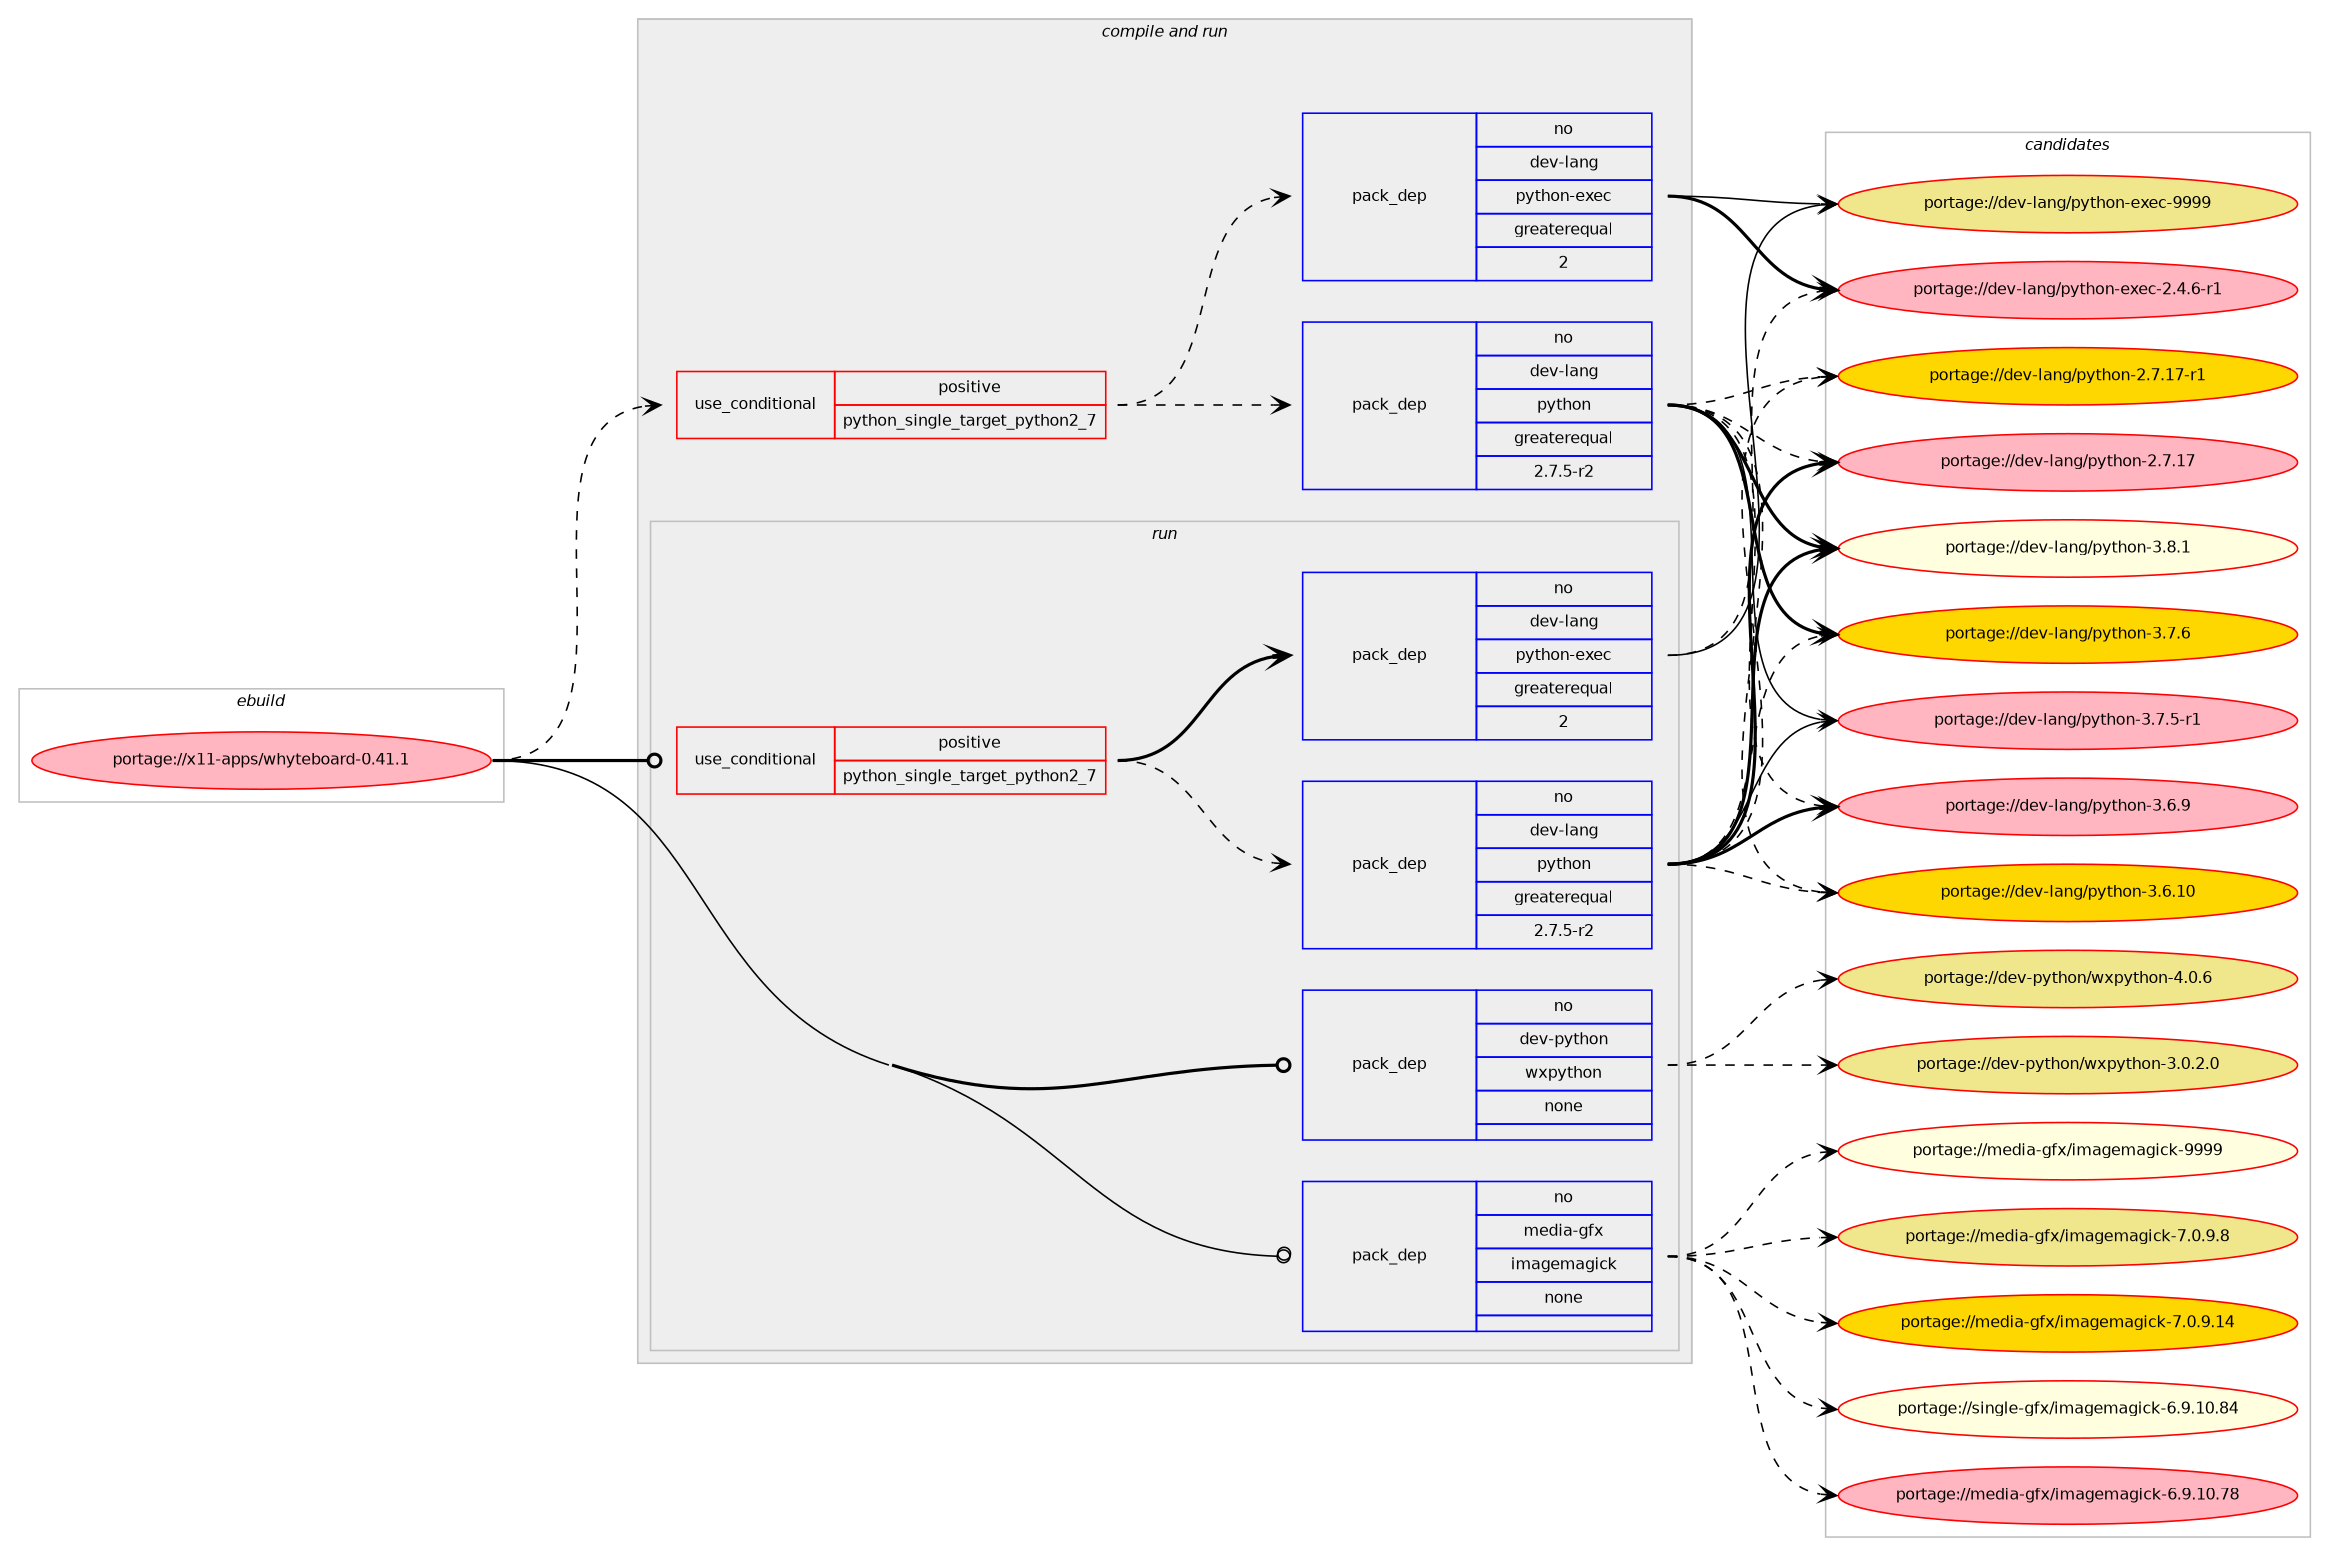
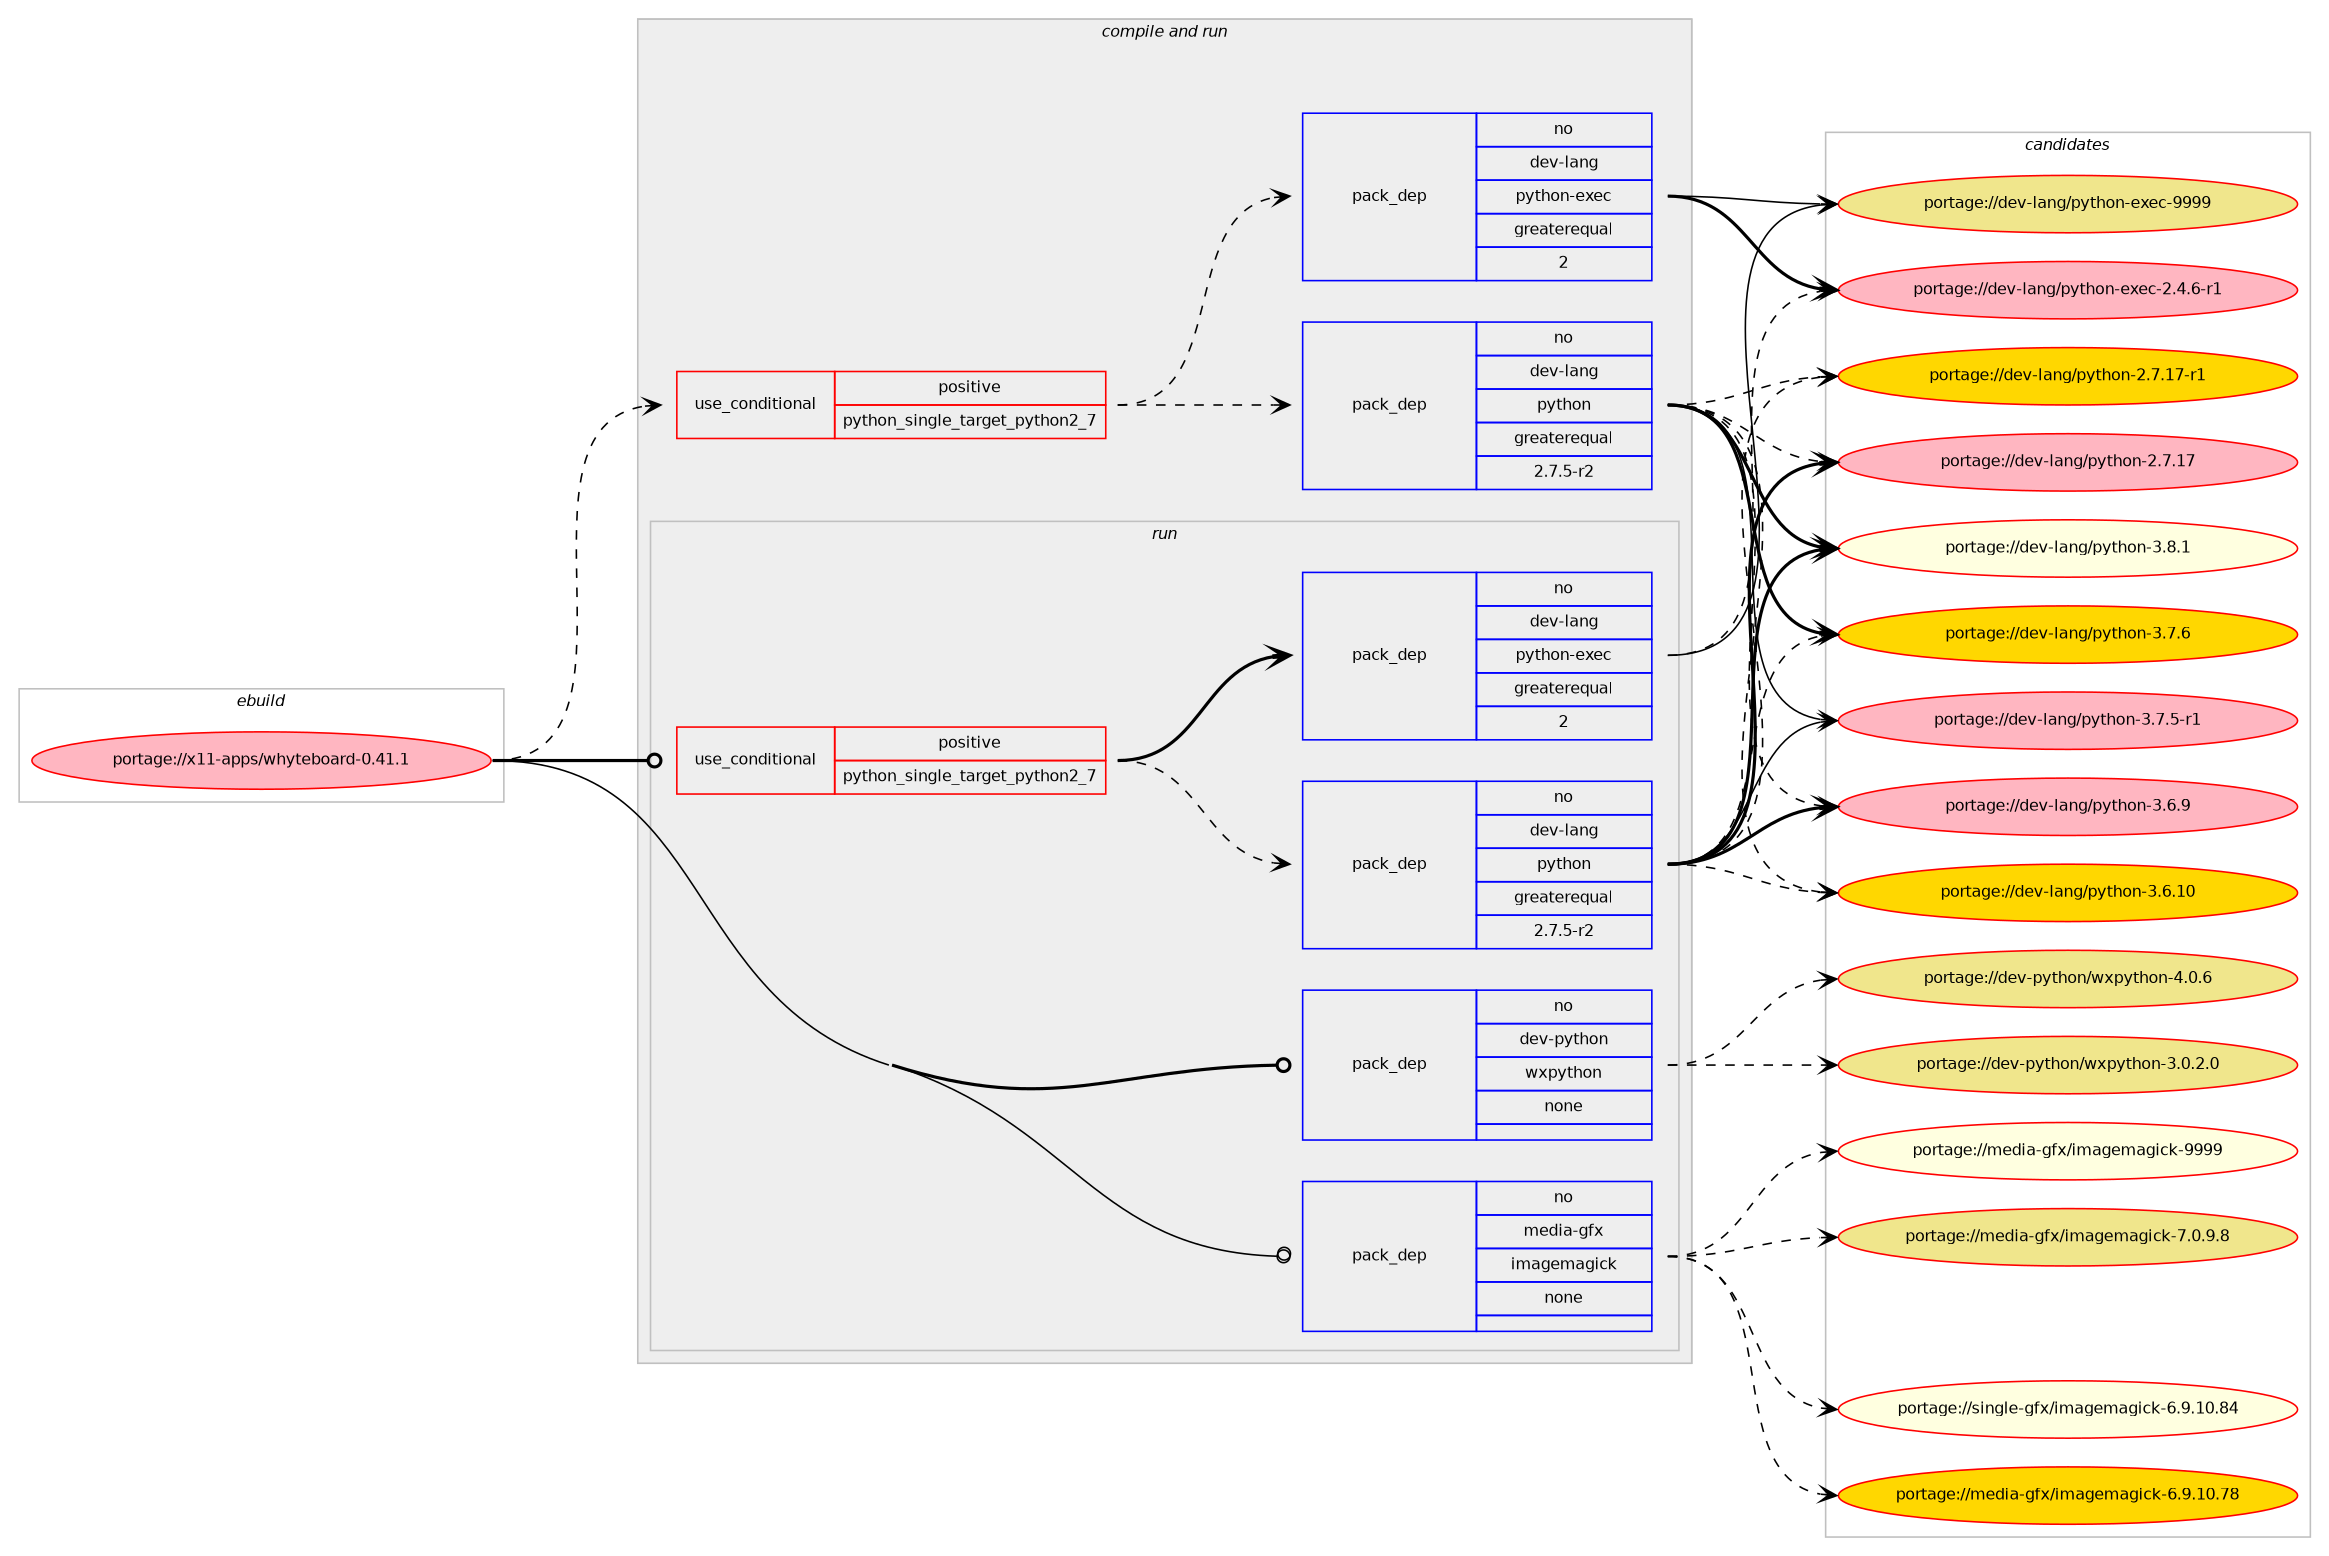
node "portage://media-gfx/imagemagick-7.0.9.14": removed
node "portage://media-gfx/imagemagick-6.9.10.78": fillcolor lightpink -> gold
